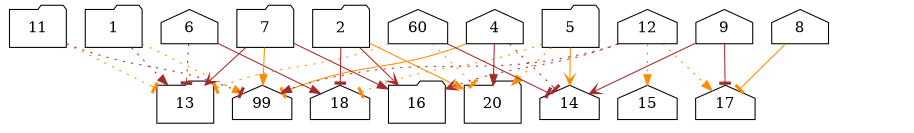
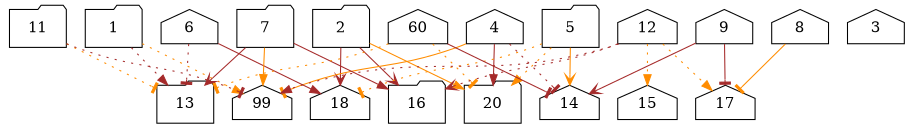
node "3": added
edge "2" -> "18": arrowhead tee -> vee
